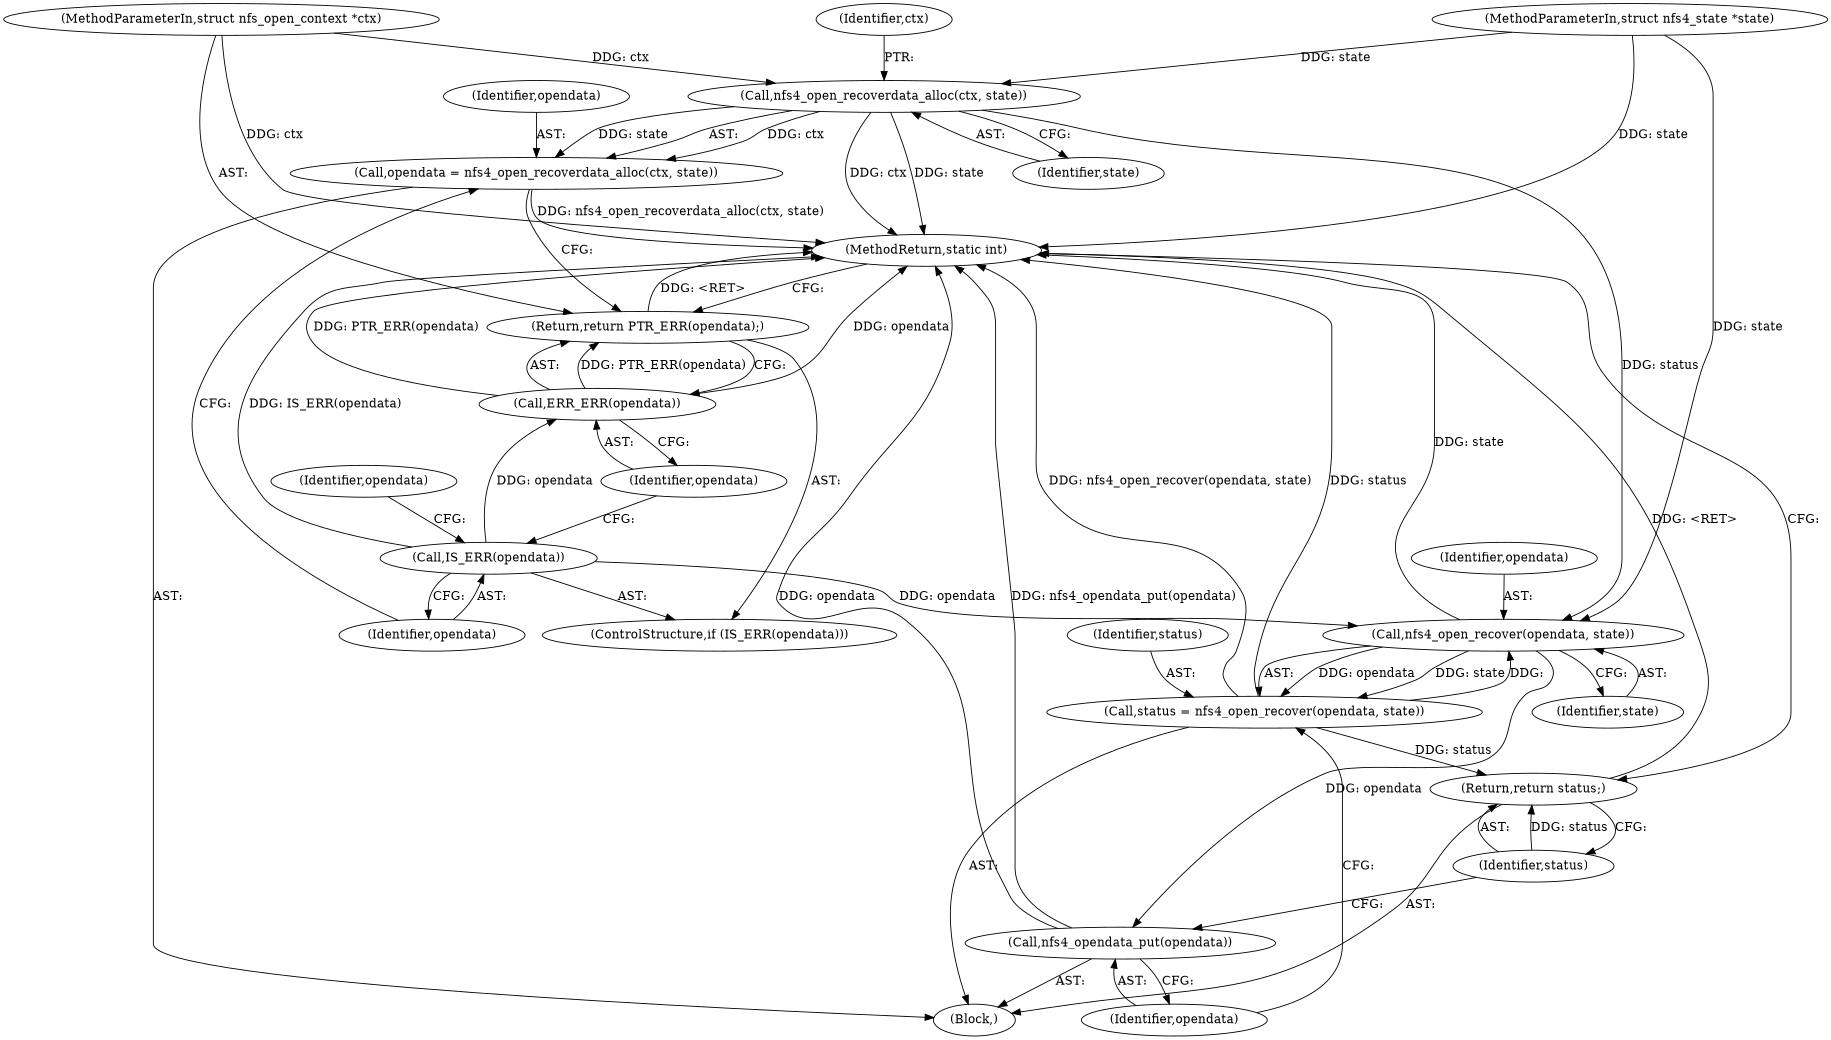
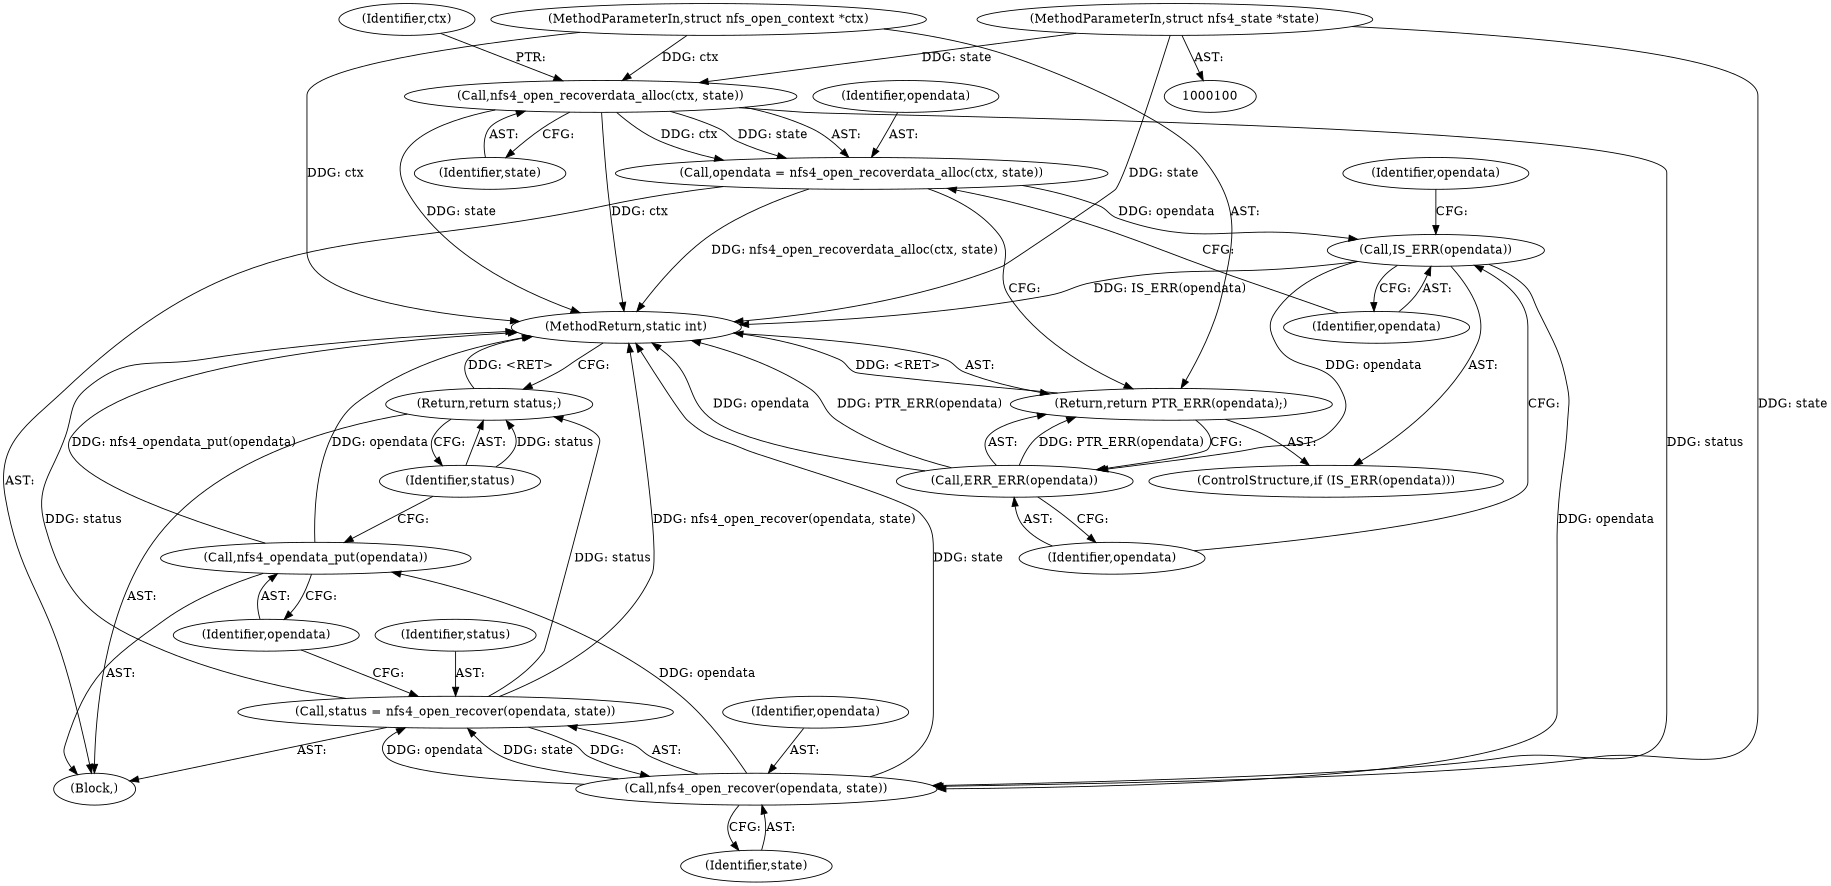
node "1000100": added
edge "(Call,opendata = nfs4_open_recoverdata_alloc(ctx, state))" -> "(Call,IS_ERR(opendata))": added, label "DDG: opendata"
edge "(MethodReturn,static int)" -> "(Return,return PTR_ERR(opendata);)": label "CFG: " -> "AST: "
